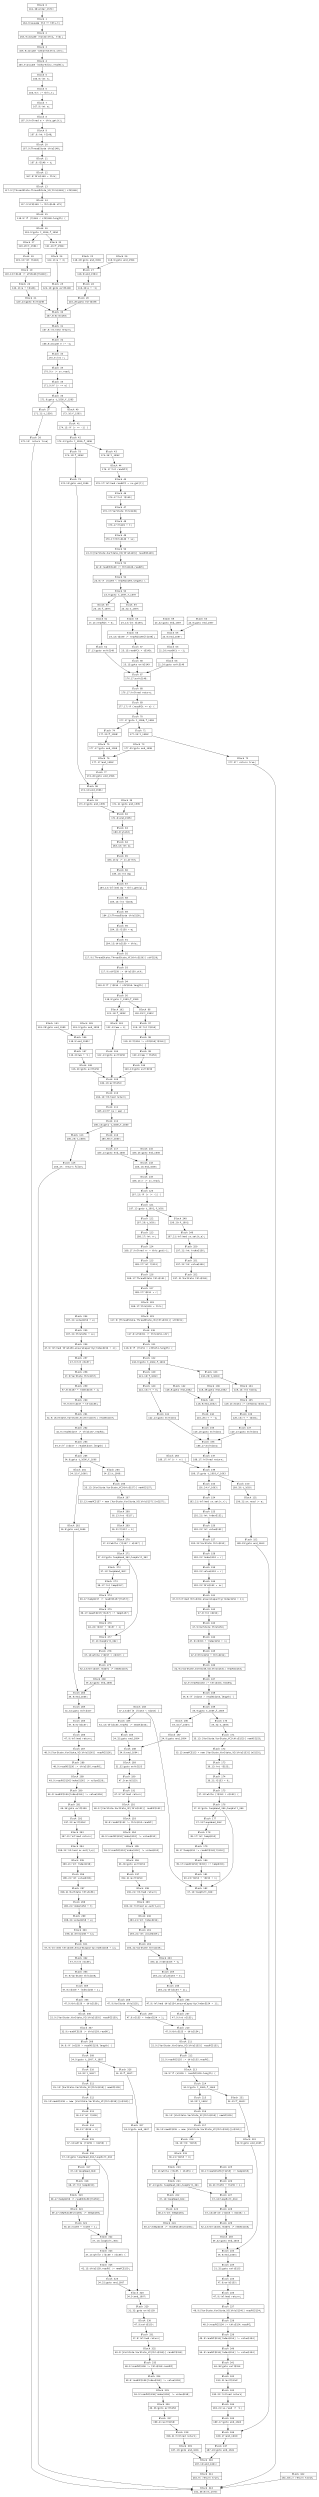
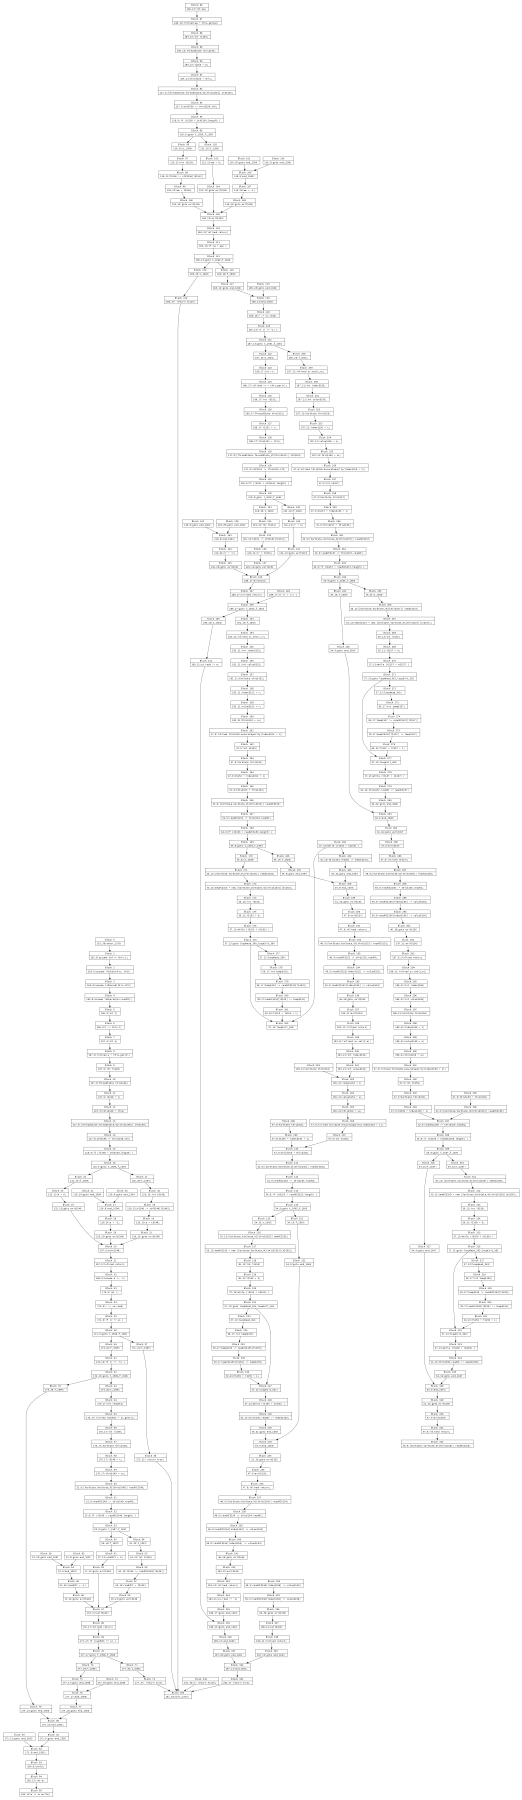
node "Block 253": added
edge "Block 85" -> "Block 86": removed
edge "Block 224" -> "Block 225": added
edge "Block 201" -> "Block 202": now "Block 201" -> "Block 203"
edge "Block 304" -> "Block 305": now "Block 304" -> "Block 307"
node "Block 333": removed
edge "Block 245" -> "Block 246": now "Block 245" -> "Block 152"
